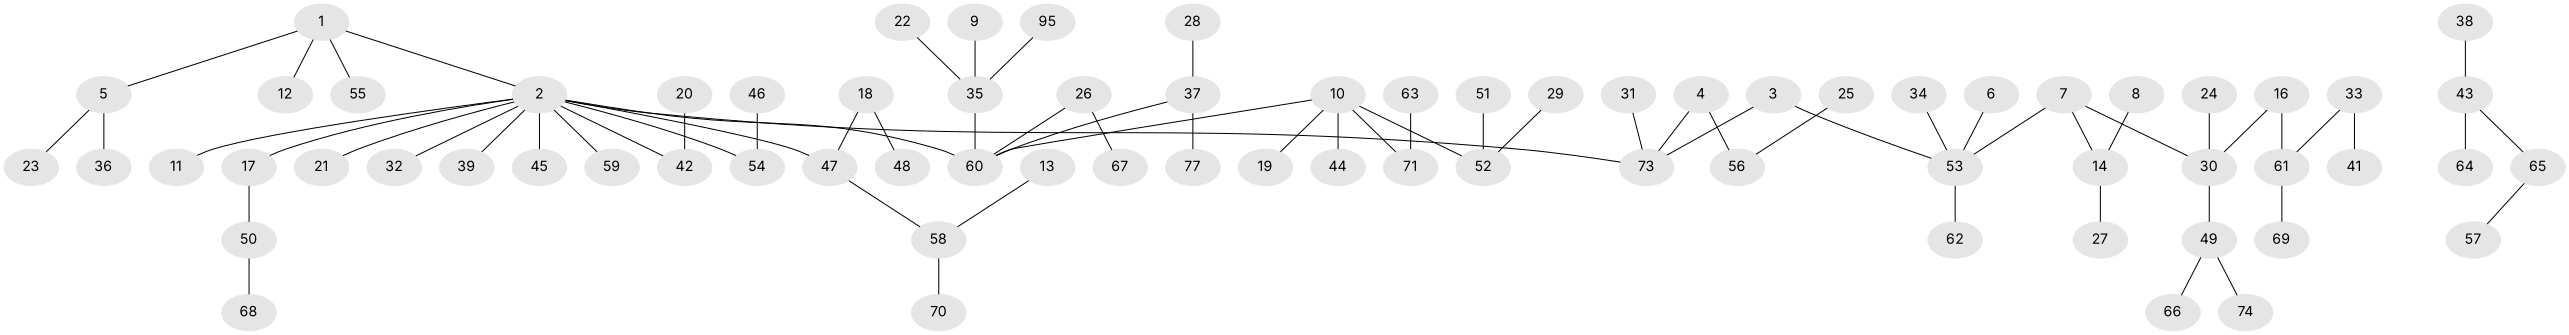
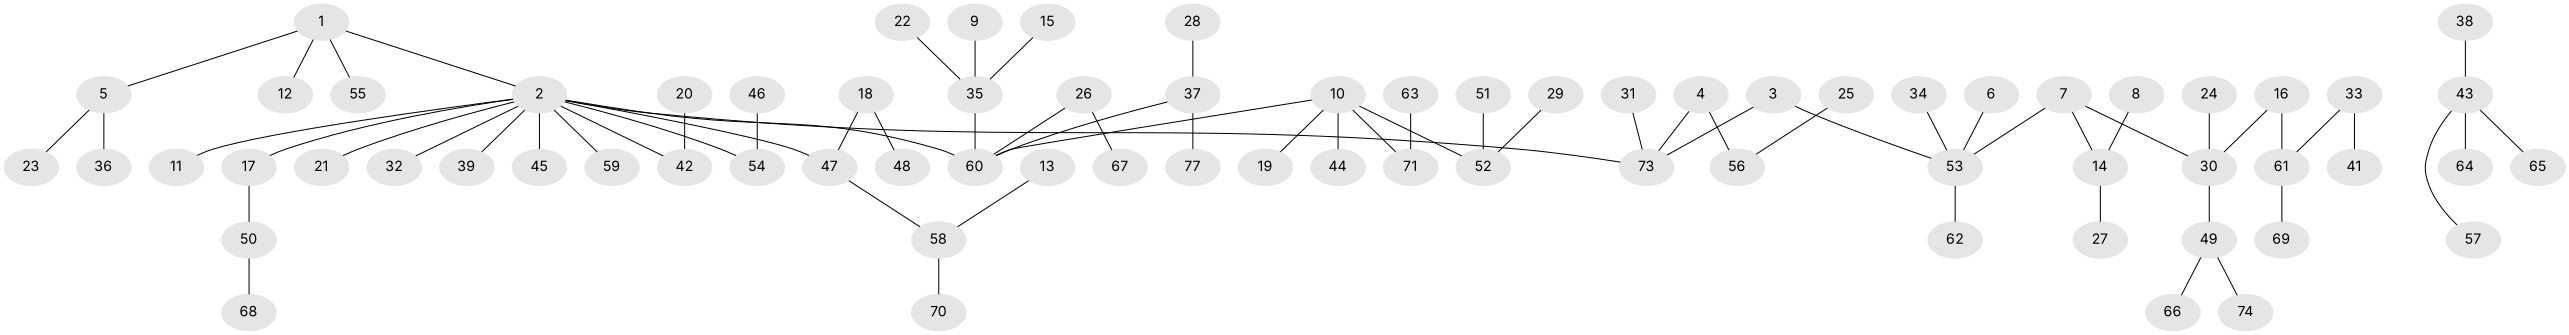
node "95": label "95" -> "15"
edge "65" -- "57": now "43" -- "57"
